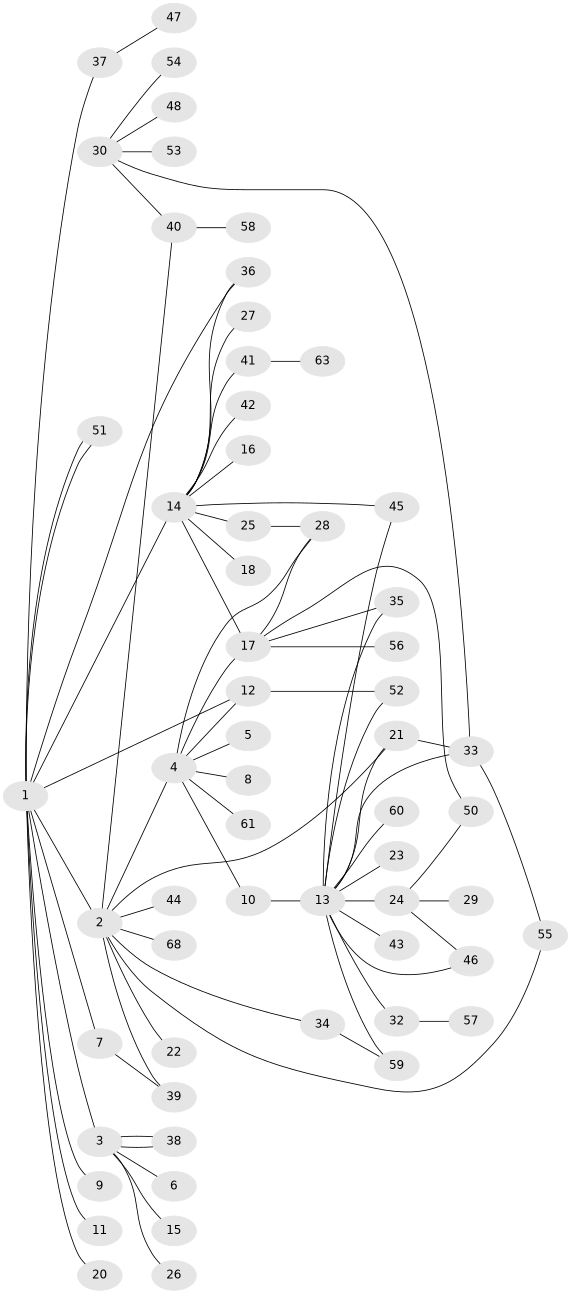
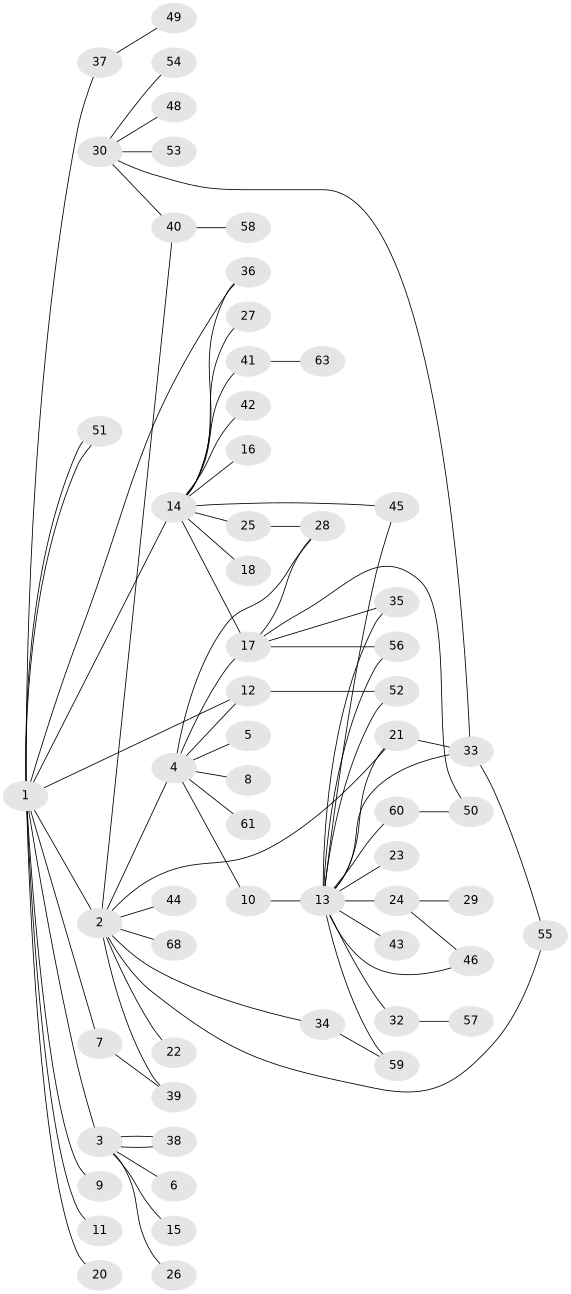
node "47": label "47" -> "49"
edge "56" -- "13": added
edge "50" -- "24": now "50" -- "60"
